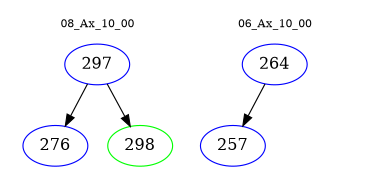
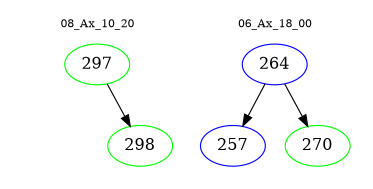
cluster "08_Ax_10_00": label "08_Ax_10_00" -> "08_Ax_10_20"
cluster "06_Ax_10_00": label "06_Ax_10_00" -> "06_Ax_18_00"
node "297": color blue -> green
node "276": removed
node "270": added
